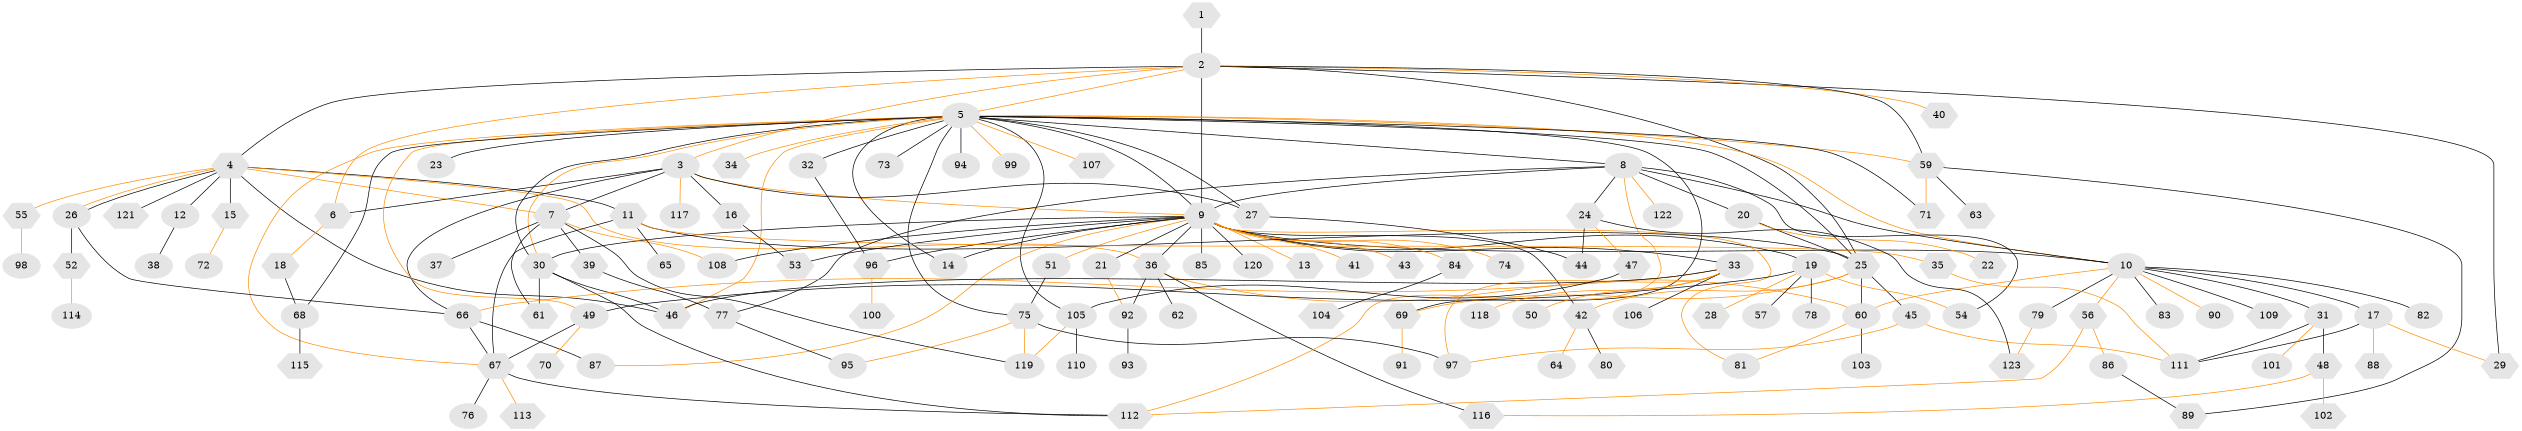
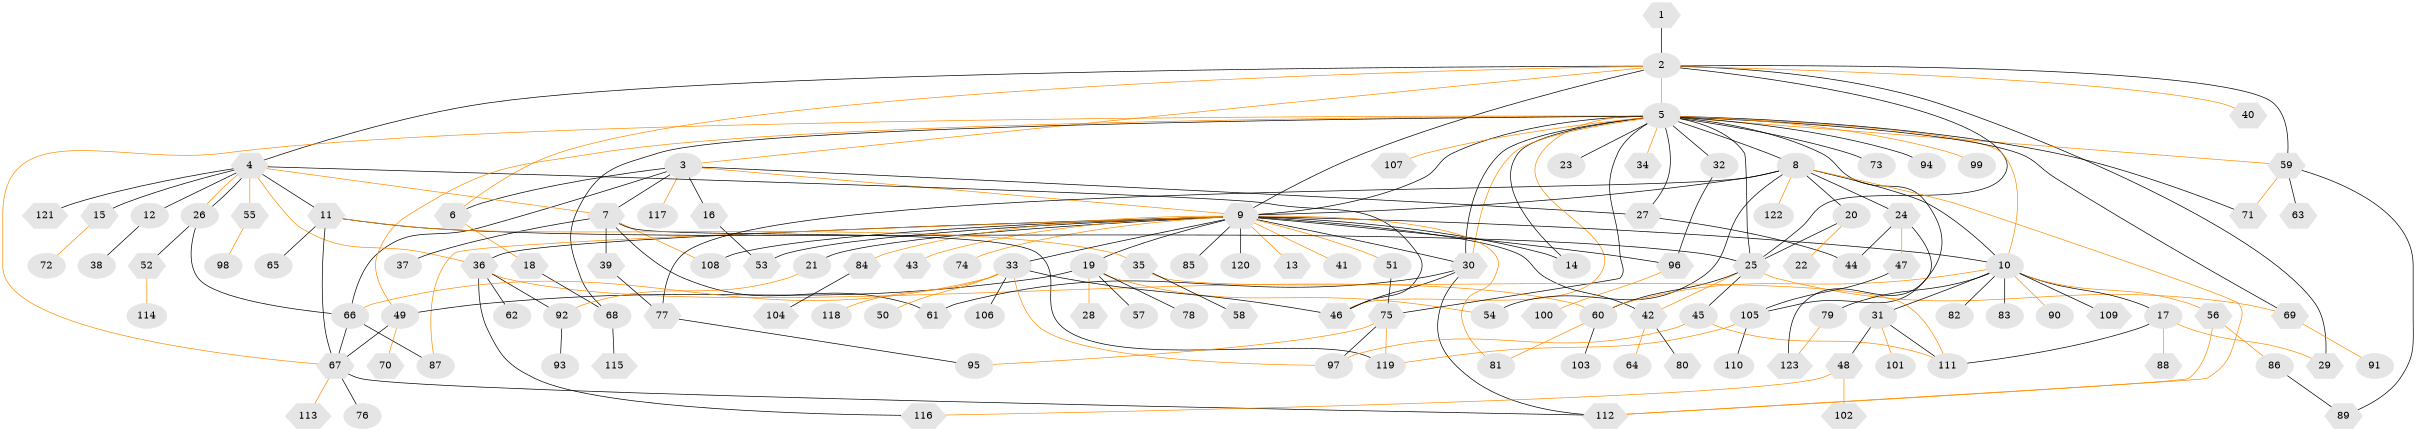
node "58": added
